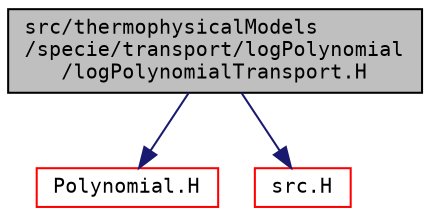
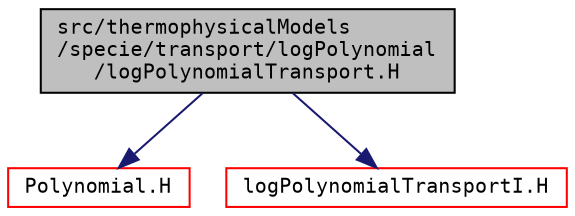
node "src.H": label "src.H" -> "logPolynomialTransportI.H"
